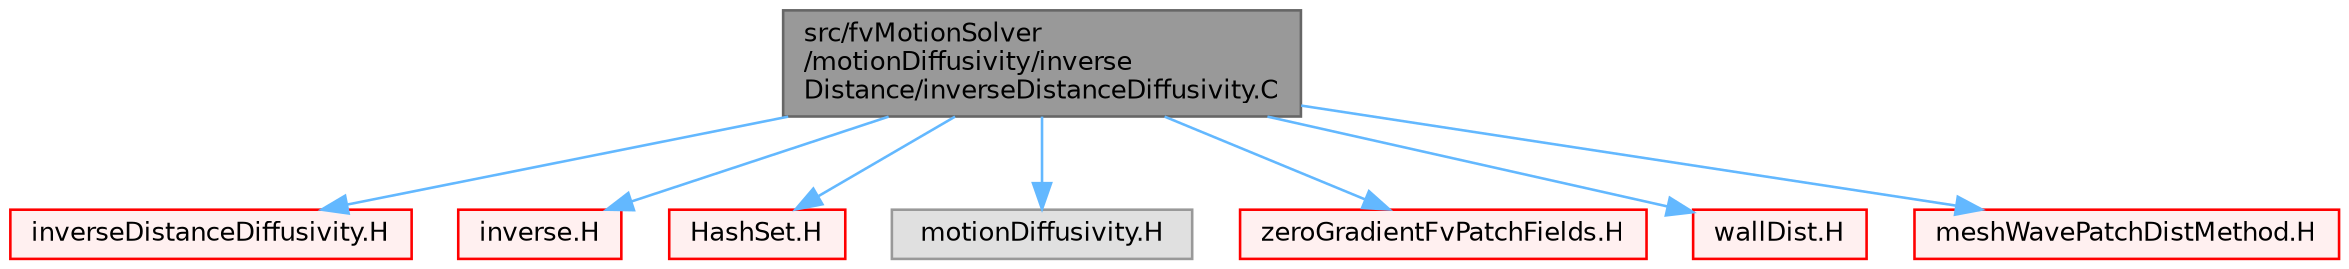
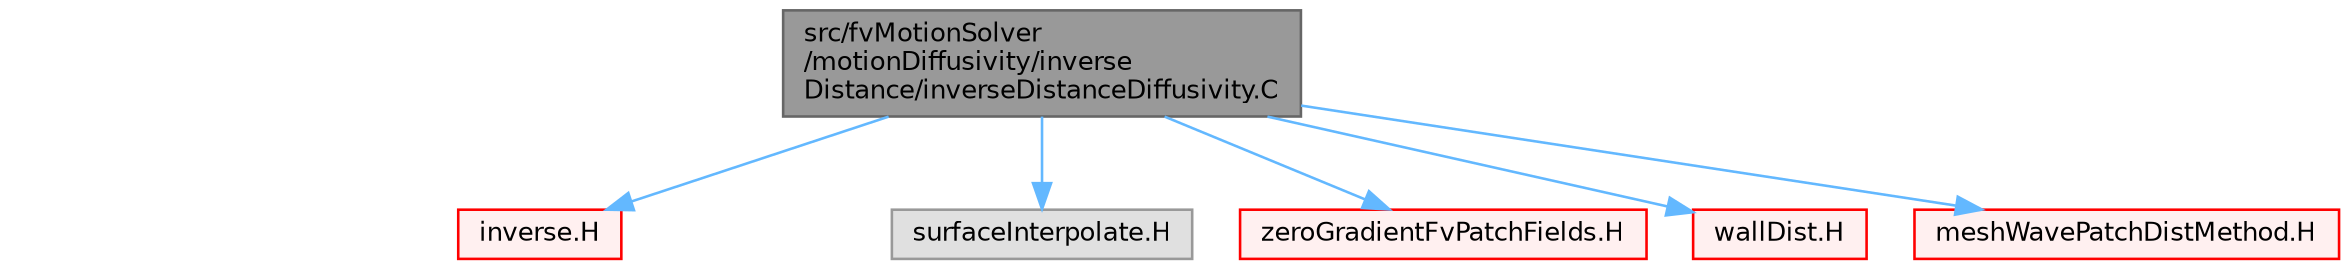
node "inverseDistanceDiffusivity.H": removed
node "HashSet.H": removed
node "motionDiffusivity.H": label "motionDiffusivity.H" -> "surfaceInterpolate.H"
